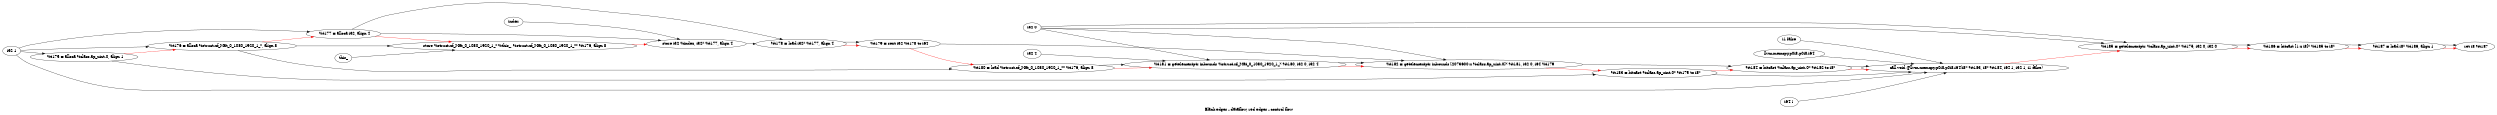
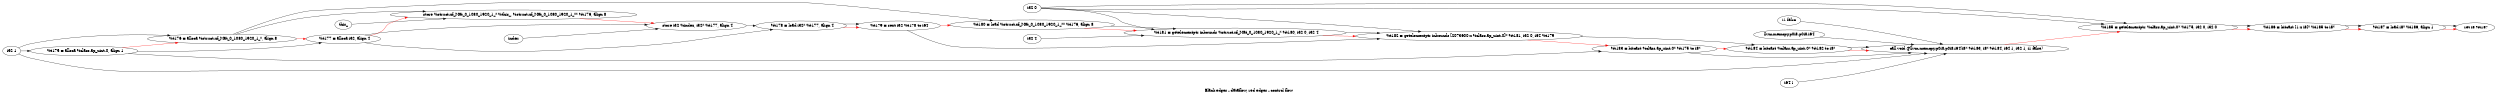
edge "i32 1" -> "%t177 = alloca i32, align 4": now "%t175 = alloca %class.ap_uint.0, align 1" -> "%t177 = alloca i32, align 4"
